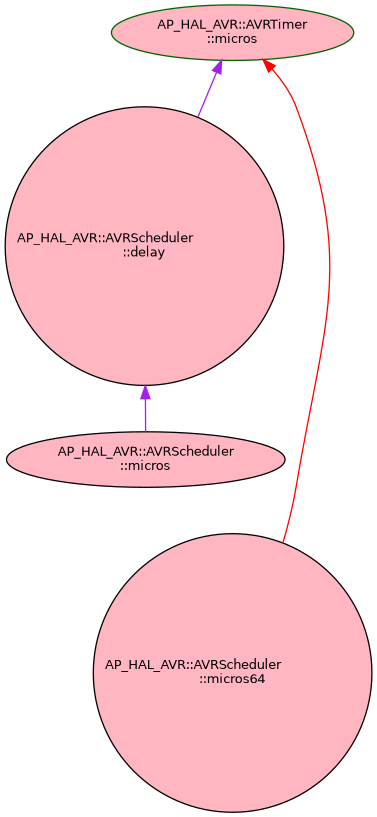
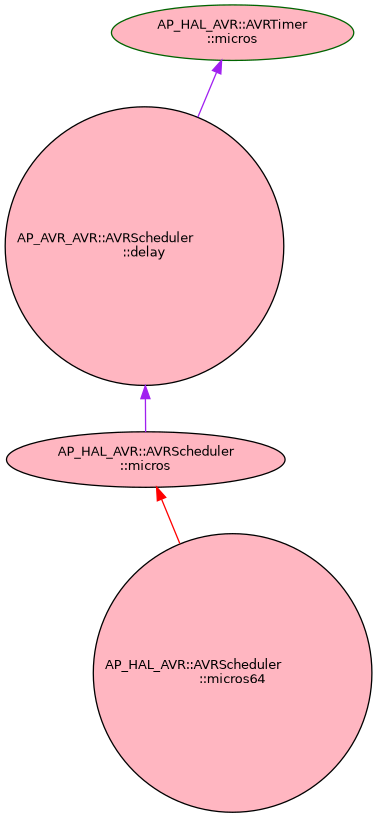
node "AP_HAL_AVR::AVRScheduler ::delay": label "AP_HAL_AVR::AVRScheduler ::delay" -> "AP_AVR_AVR::AVRScheduler ::delay"
edge "AP_HAL_AVR::AVRScheduler ::micros64" -> "AP_HAL_AVR::AVRTimer ::micros": now "AP_HAL_AVR::AVRScheduler ::micros64" -> "AP_HAL_AVR::AVRScheduler ::micros"
